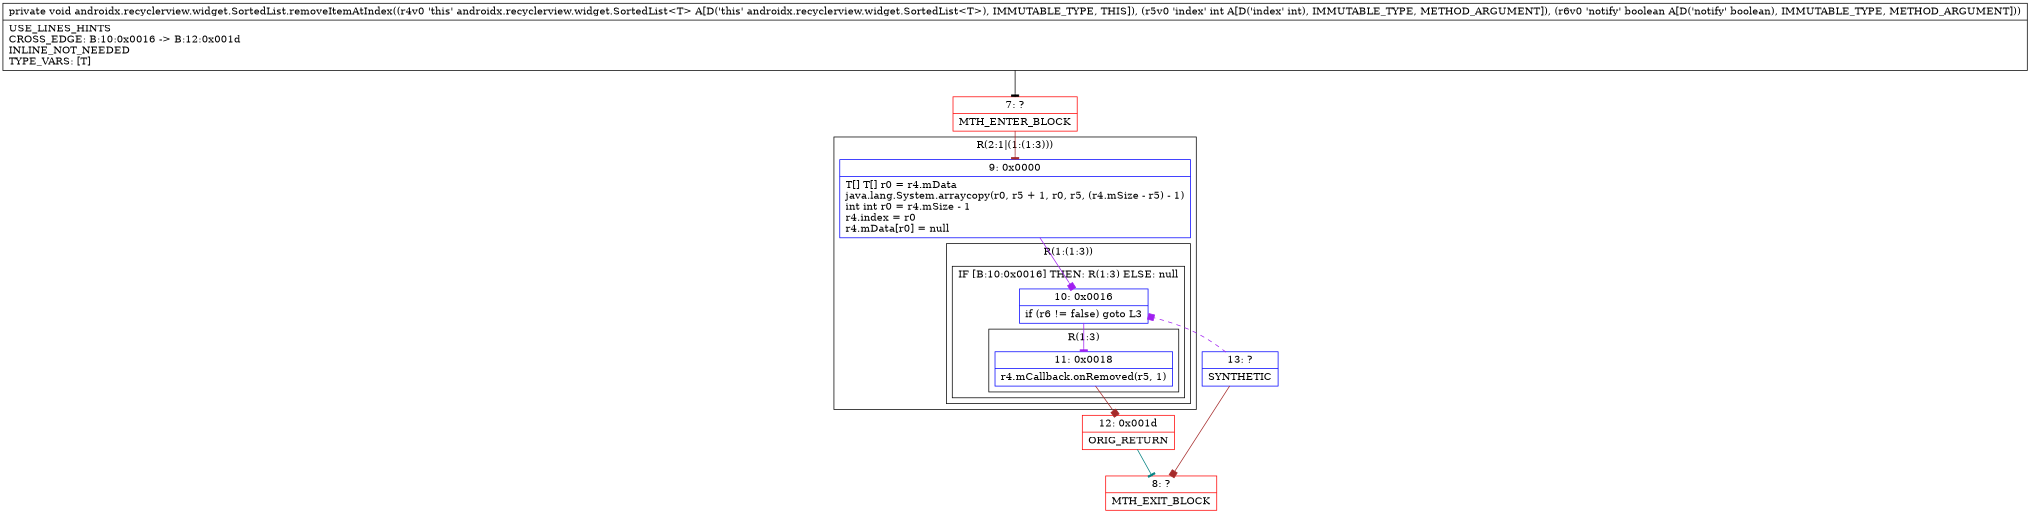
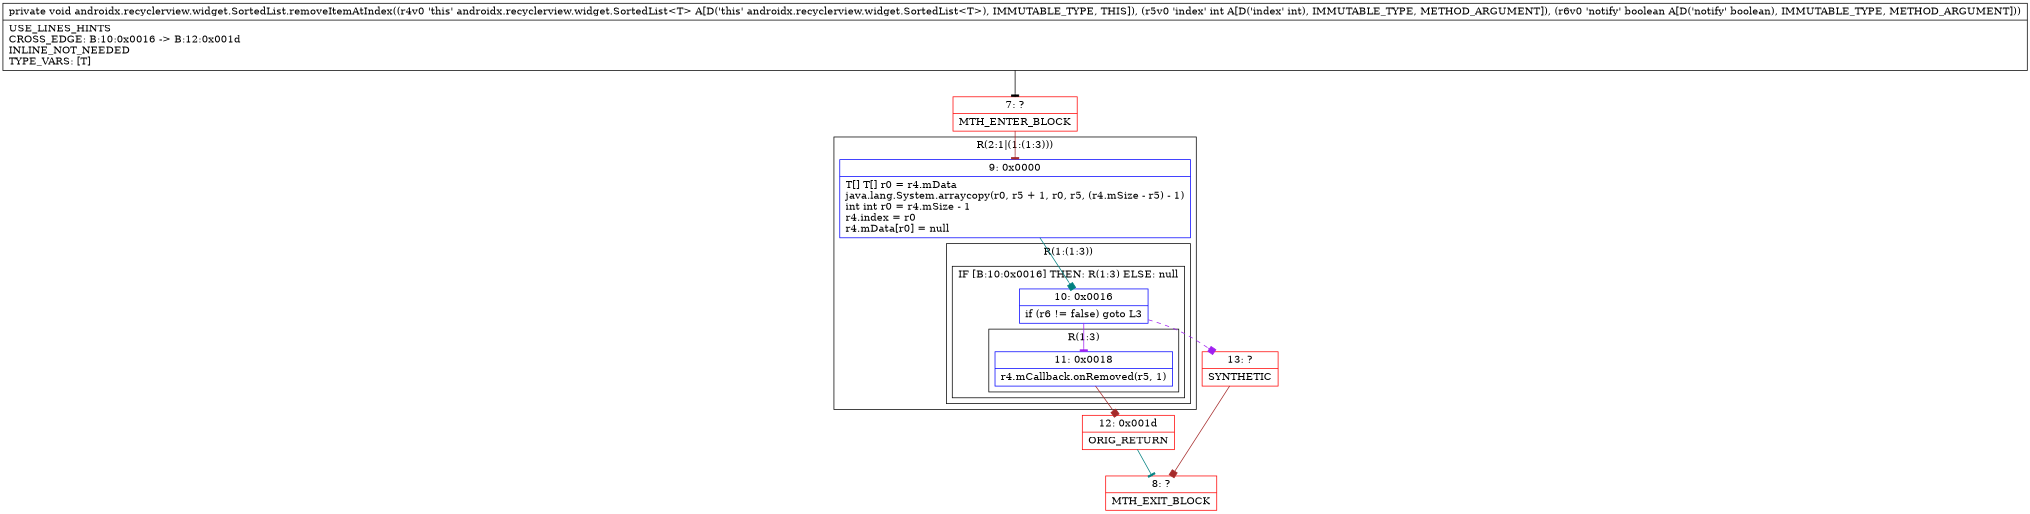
edge "9: 0x0000" -> "10: 0x0016": color purple -> teal
edge "13: ?" -> "10: 0x0016": reversed
node "13: ?": color blue -> red
